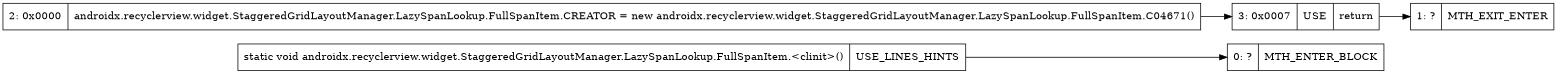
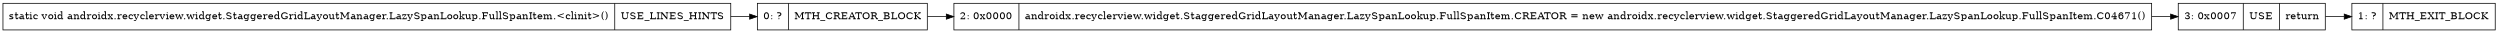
node "1: ?": text "MTH_EXIT_ENTER" -> "MTH_EXIT_BLOCK"
edge "0: ?" -> "2: 0x0000": added
node "0: ?": text "MTH_ENTER_BLOCK" -> "MTH_CREATOR_BLOCK"
